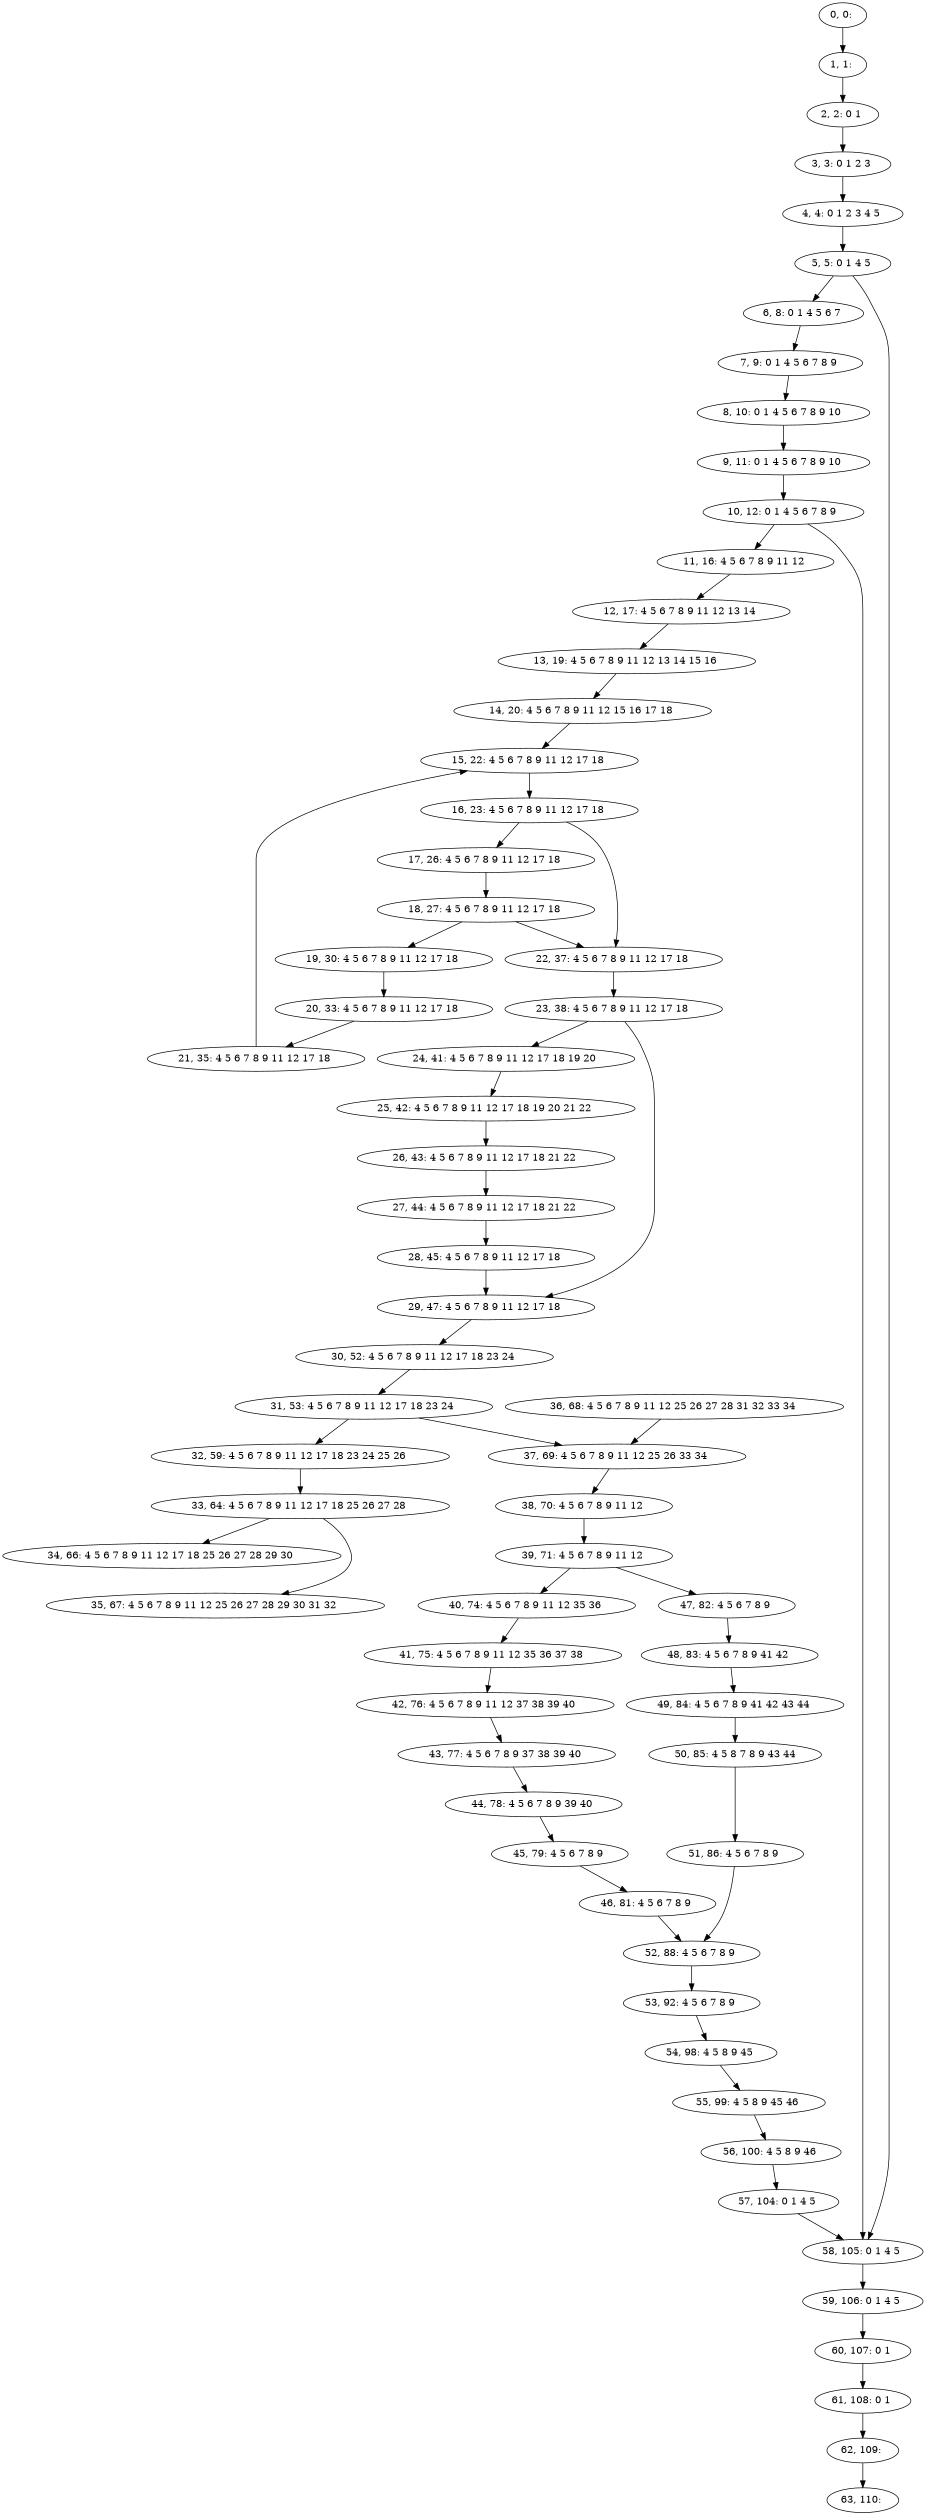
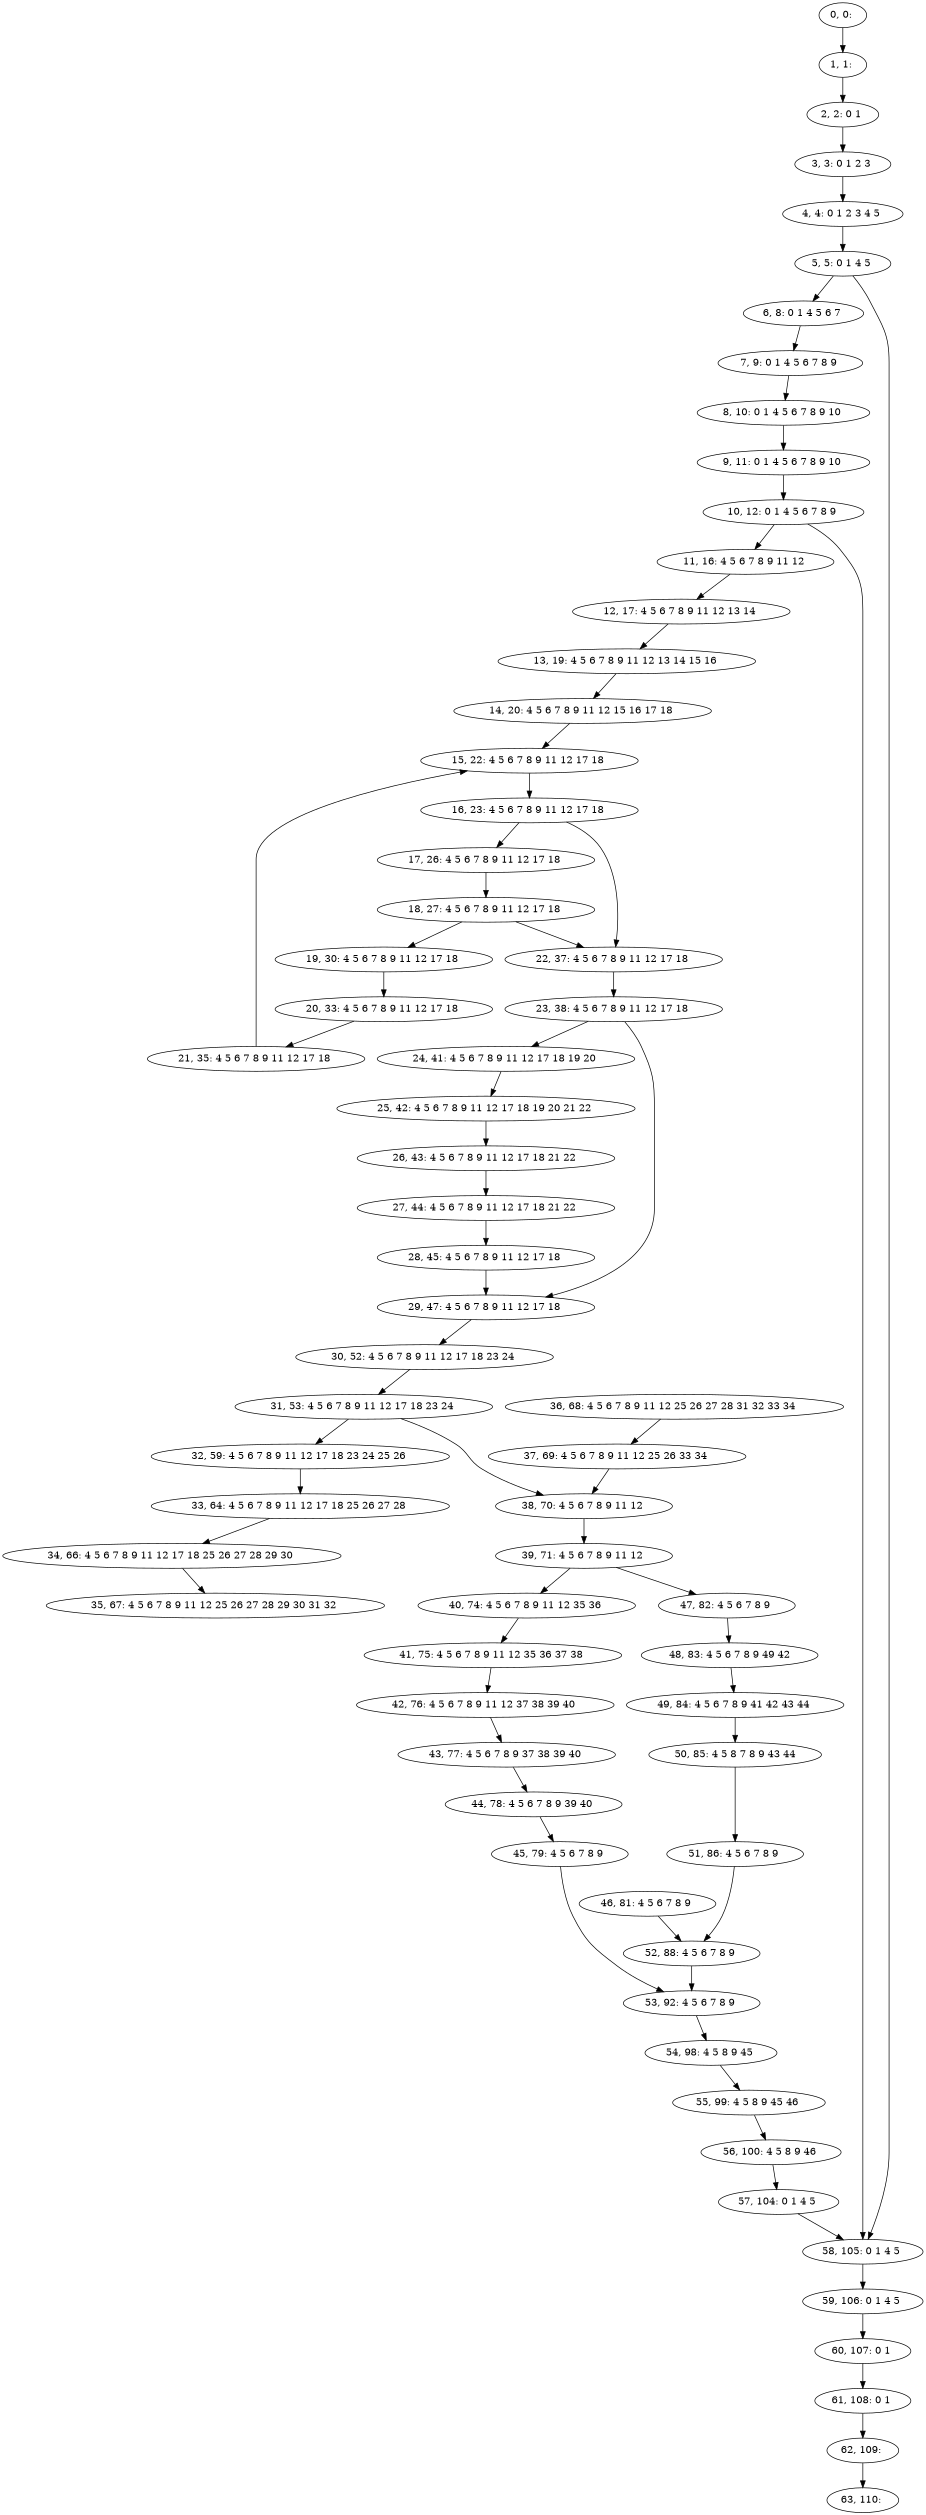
edge "31, 53: 4 5 6 7 8 9 11 12 17 18 23 24" -> "37, 69: 4 5 6 7 8 9 11 12 25 26 33 34": now "31, 53: 4 5 6 7 8 9 11 12 17 18 23 24" -> "38, 70: 4 5 6 7 8 9 11 12"
edge "33, 64: 4 5 6 7 8 9 11 12 17 18 25 26 27 28" -> "35, 67: 4 5 6 7 8 9 11 12 25 26 27 28 29 30 31 32": now "34, 66: 4 5 6 7 8 9 11 12 17 18 25 26 27 28 29 30" -> "35, 67: 4 5 6 7 8 9 11 12 25 26 27 28 29 30 31 32"
node "48, 83: 4 5 6 7 8 9 41 42": label "48, 83: 4 5 6 7 8 9 41 42" -> "48, 83: 4 5 6 7 8 9 49 42"
edge "45, 79: 4 5 6 7 8 9" -> "46, 81: 4 5 6 7 8 9": now "45, 79: 4 5 6 7 8 9" -> "53, 92: 4 5 6 7 8 9"
